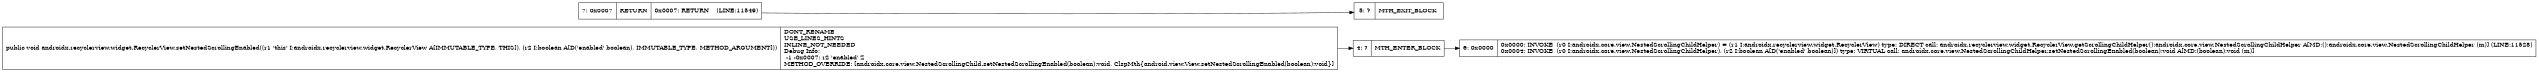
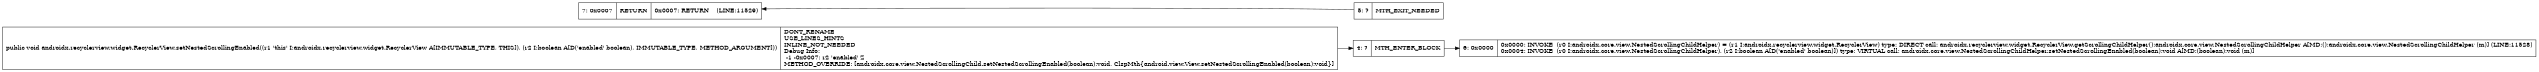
node "7: 0x0007": text "0x0007: RETURN    (LINE:11549)" -> "0x0007: RETURN    (LINE:11529)"
node "5: ?": text "MTH_EXIT_BLOCK" -> "MTH_EXIT_NEEDED"
edge "7: 0x0007" -> "5: ?": reversed
